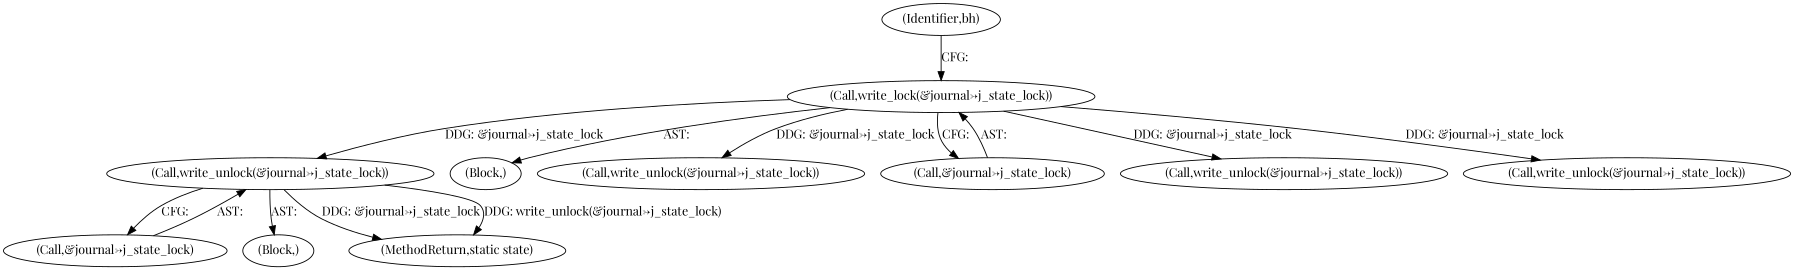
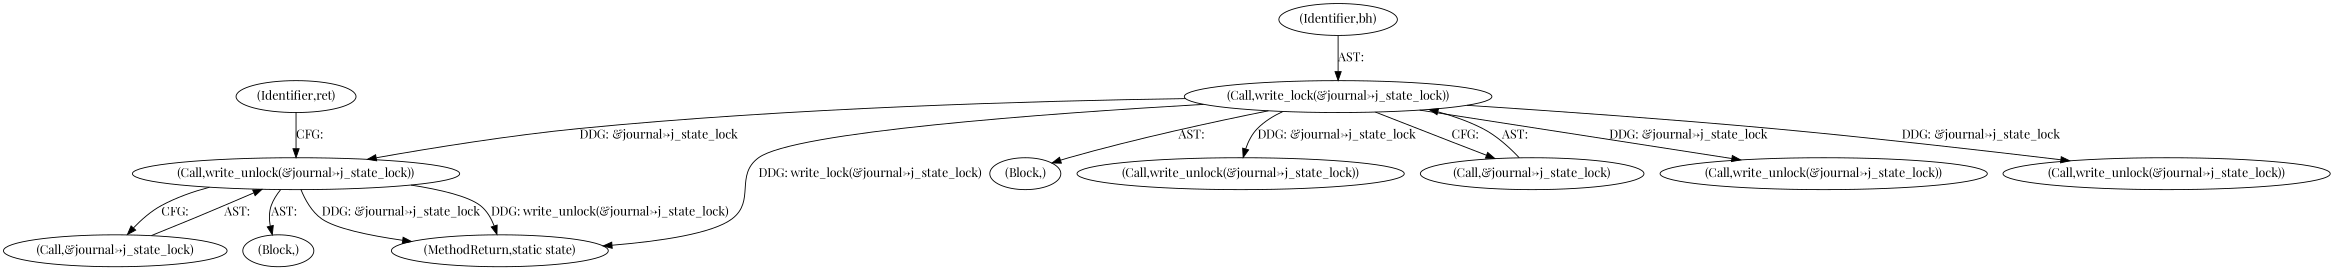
edge "(Identifier,bh)" -> "(Call,write_lock(&journal->j_state_lock))": label "CFG: " -> "AST: "
node "(Identifier,ret)": added
edge "(Call,write_lock(&journal->j_state_lock))" -> "(MethodReturn,static state)": added, label "DDG: write_lock(&journal->j_state_lock)"
